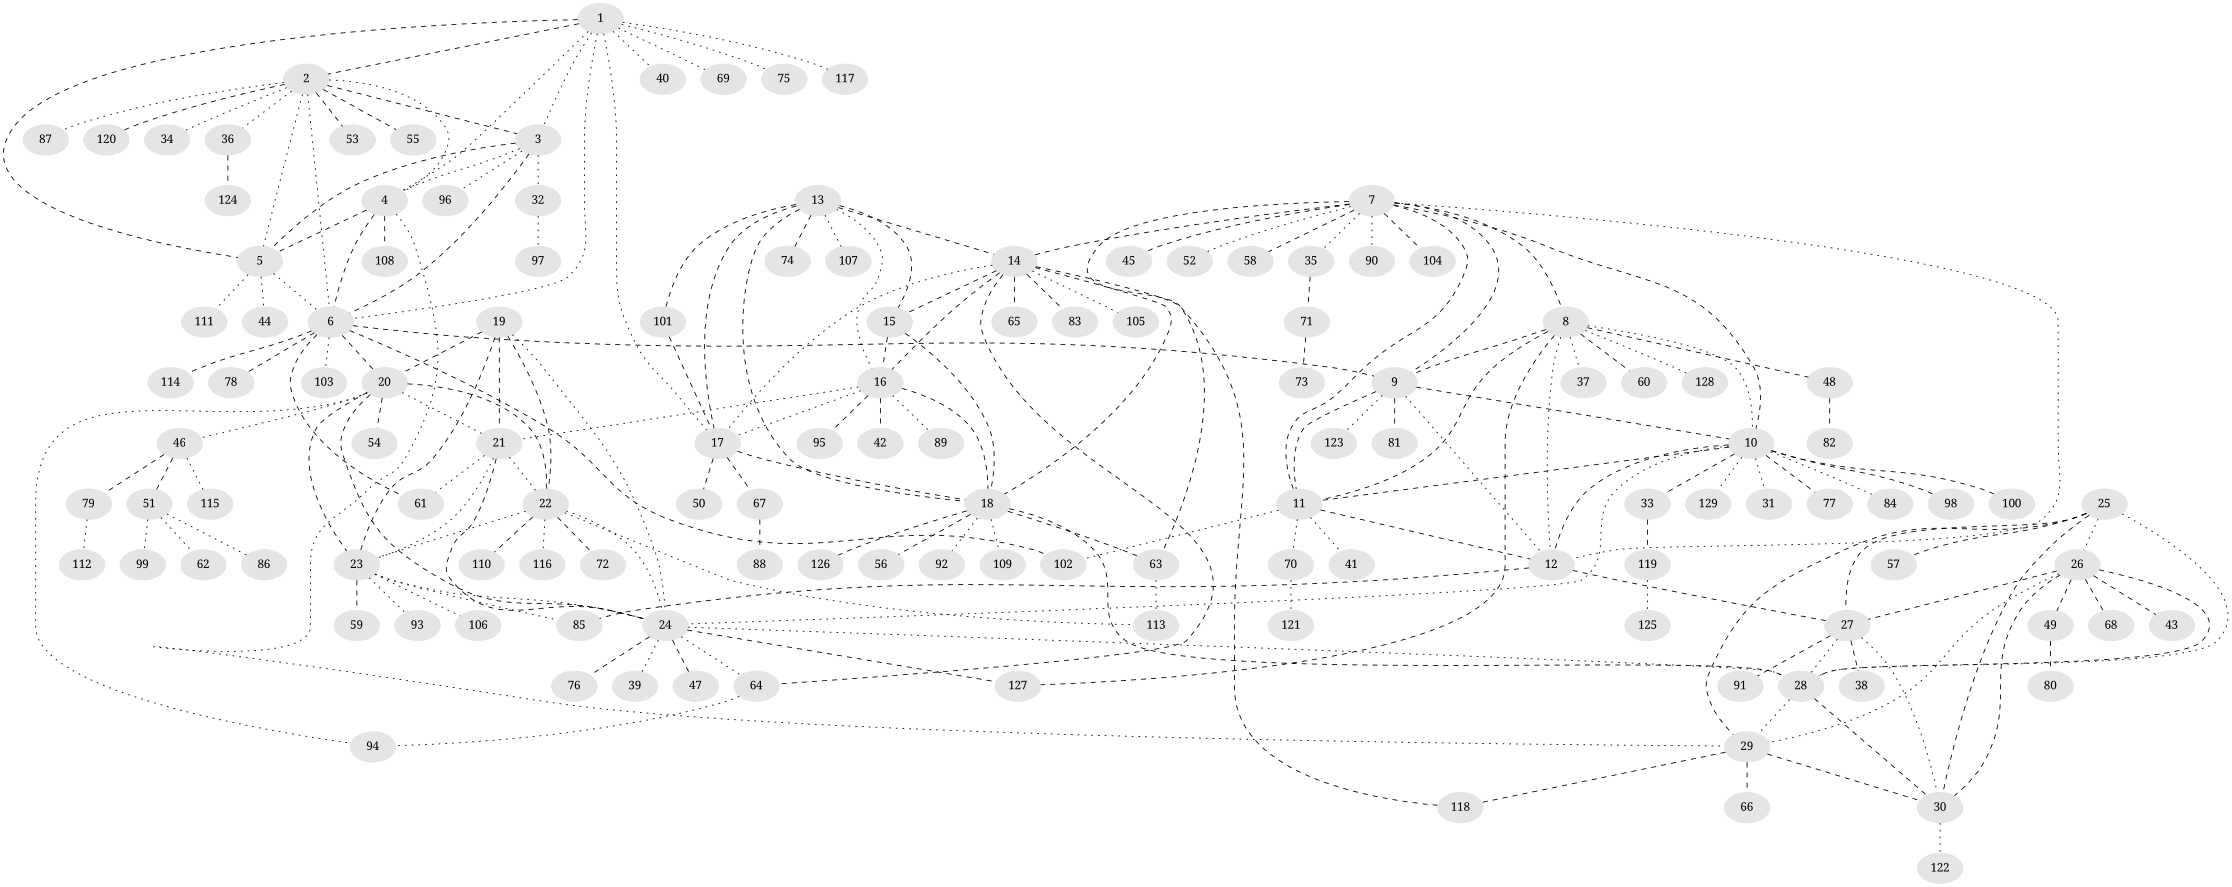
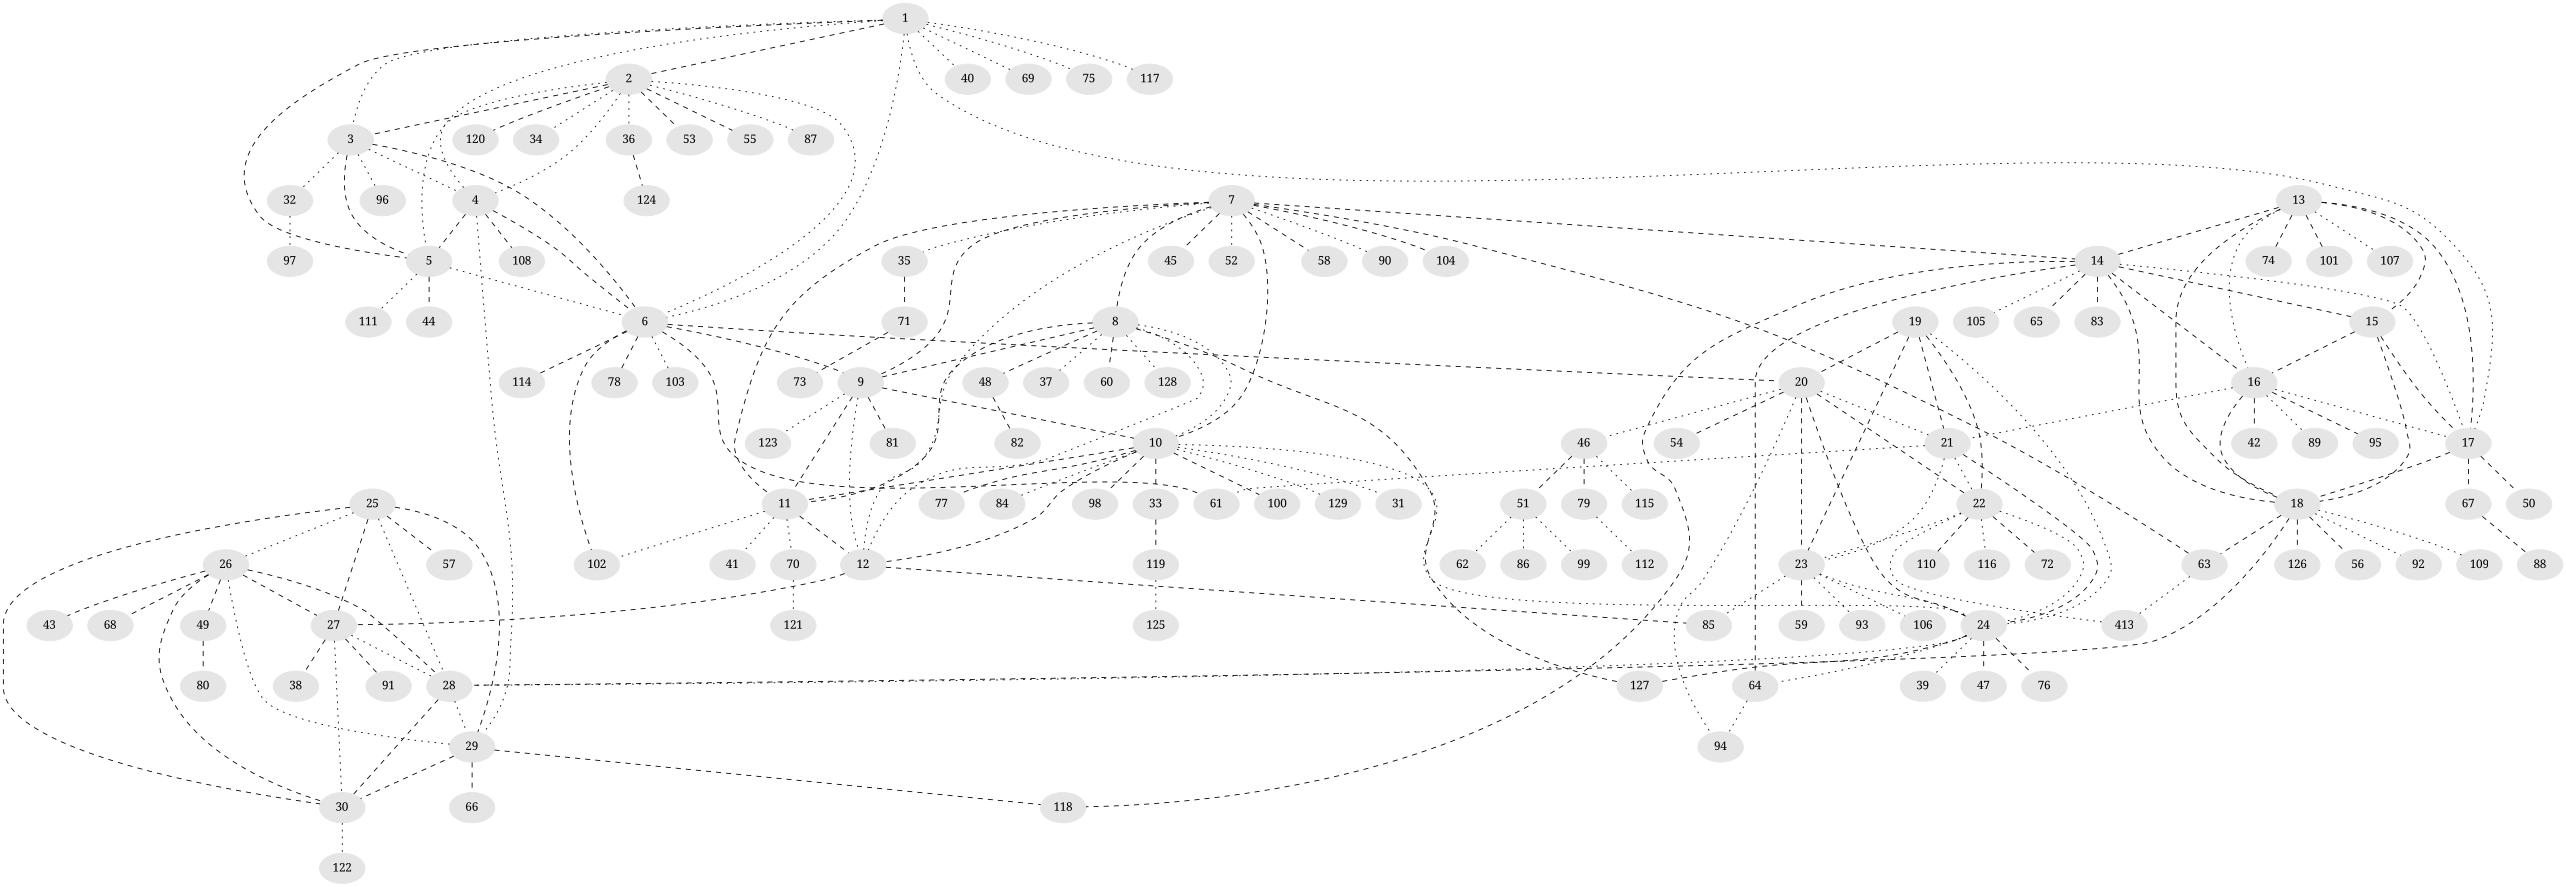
edge "5" -- "44": style dotted -> dashed
edge "101" -- "17": now "15" -- "17"
node "113": label "113" -> "413"
